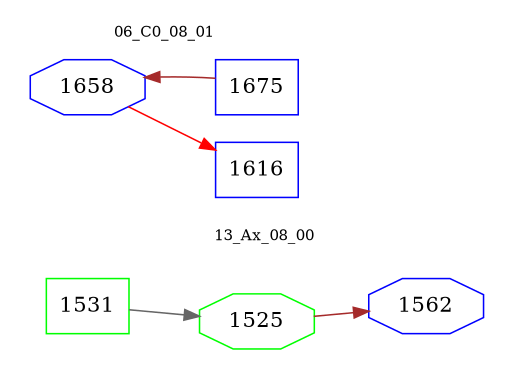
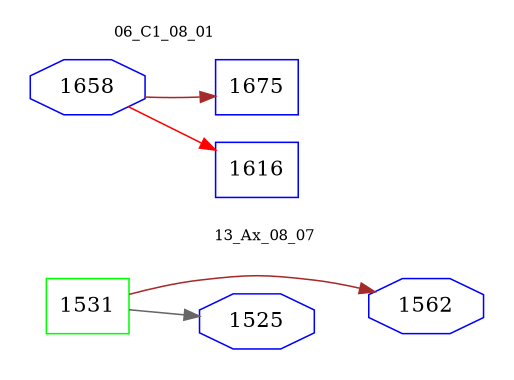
cluster "06_C0_08_01": label "06_C0_08_01" -> "06_C1_08_01"
edge "1675" -> "1658": reversed
cluster "13_Ax_08_00": label "13_Ax_08_00" -> "13_Ax_08_07"
edge "1525" -> "1562": now "1531" -> "1562"
node "1525": color green -> blue
